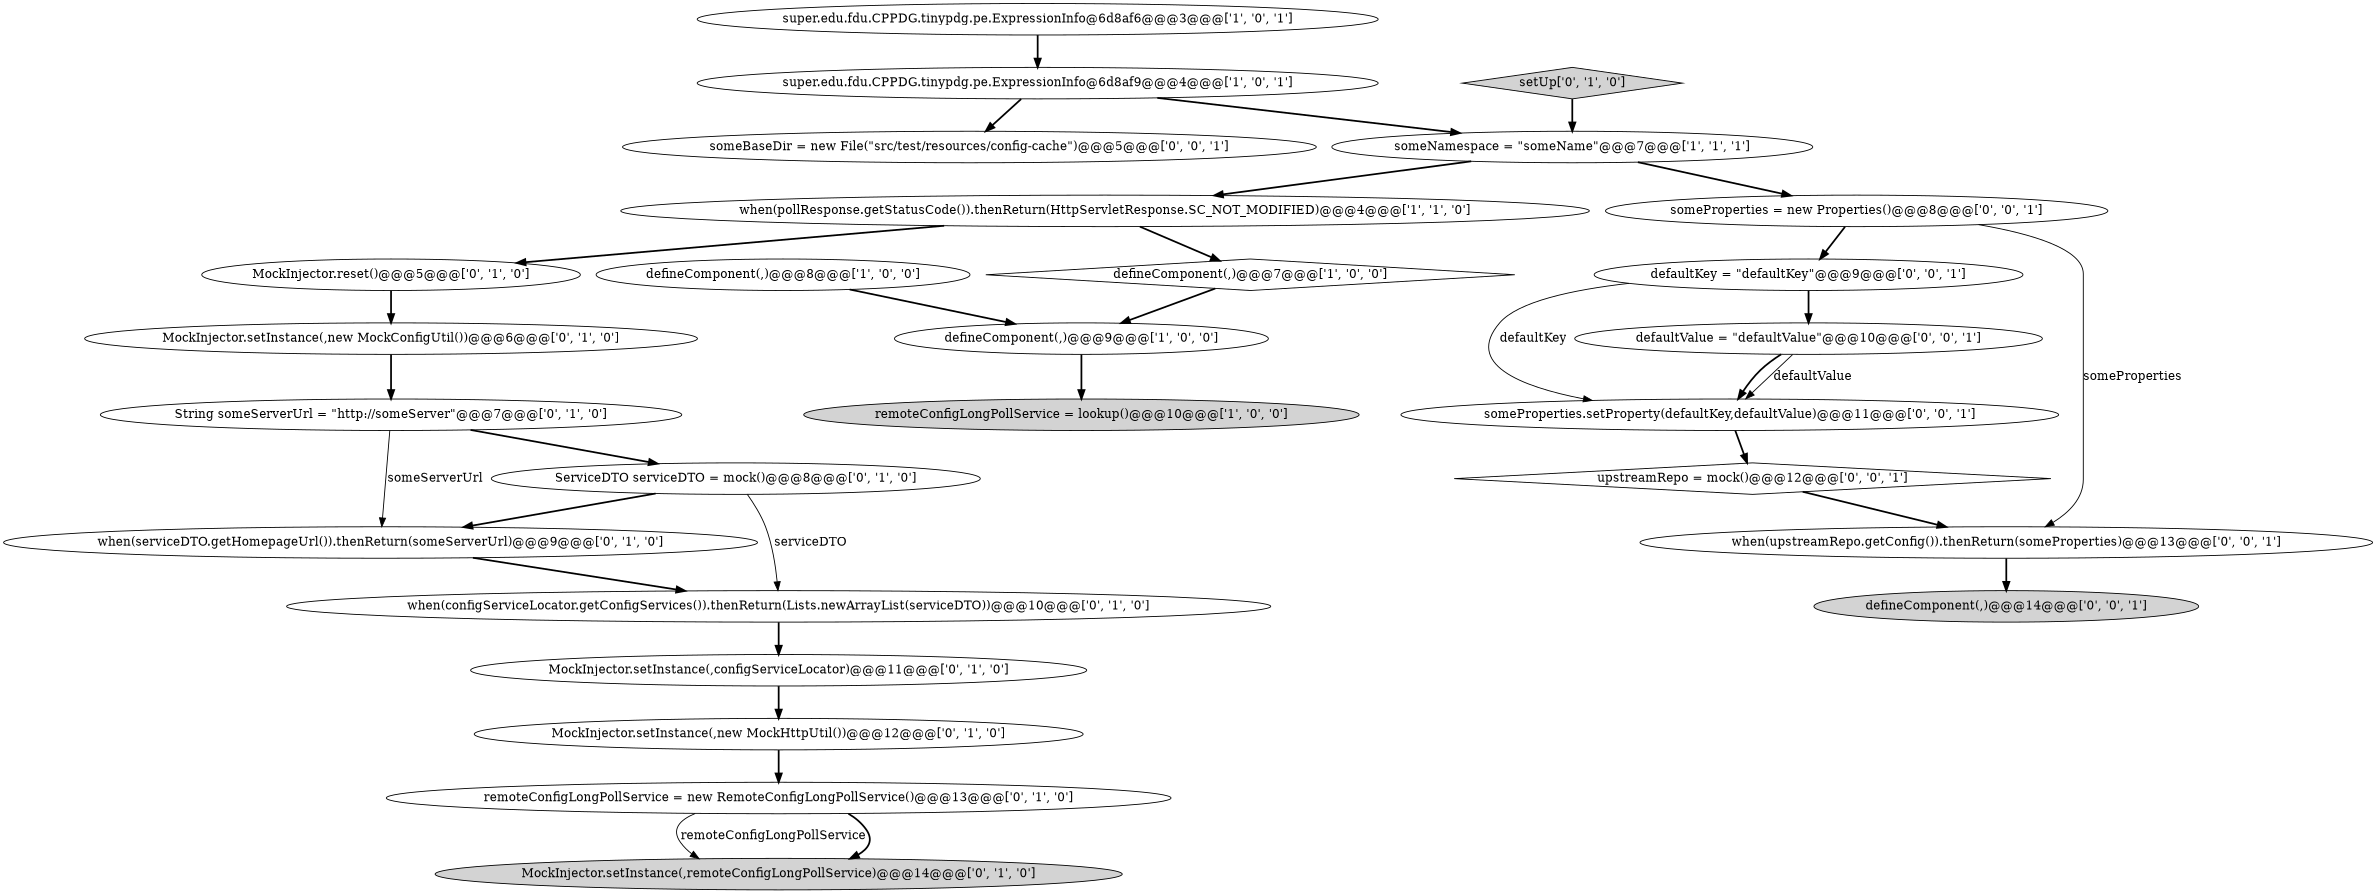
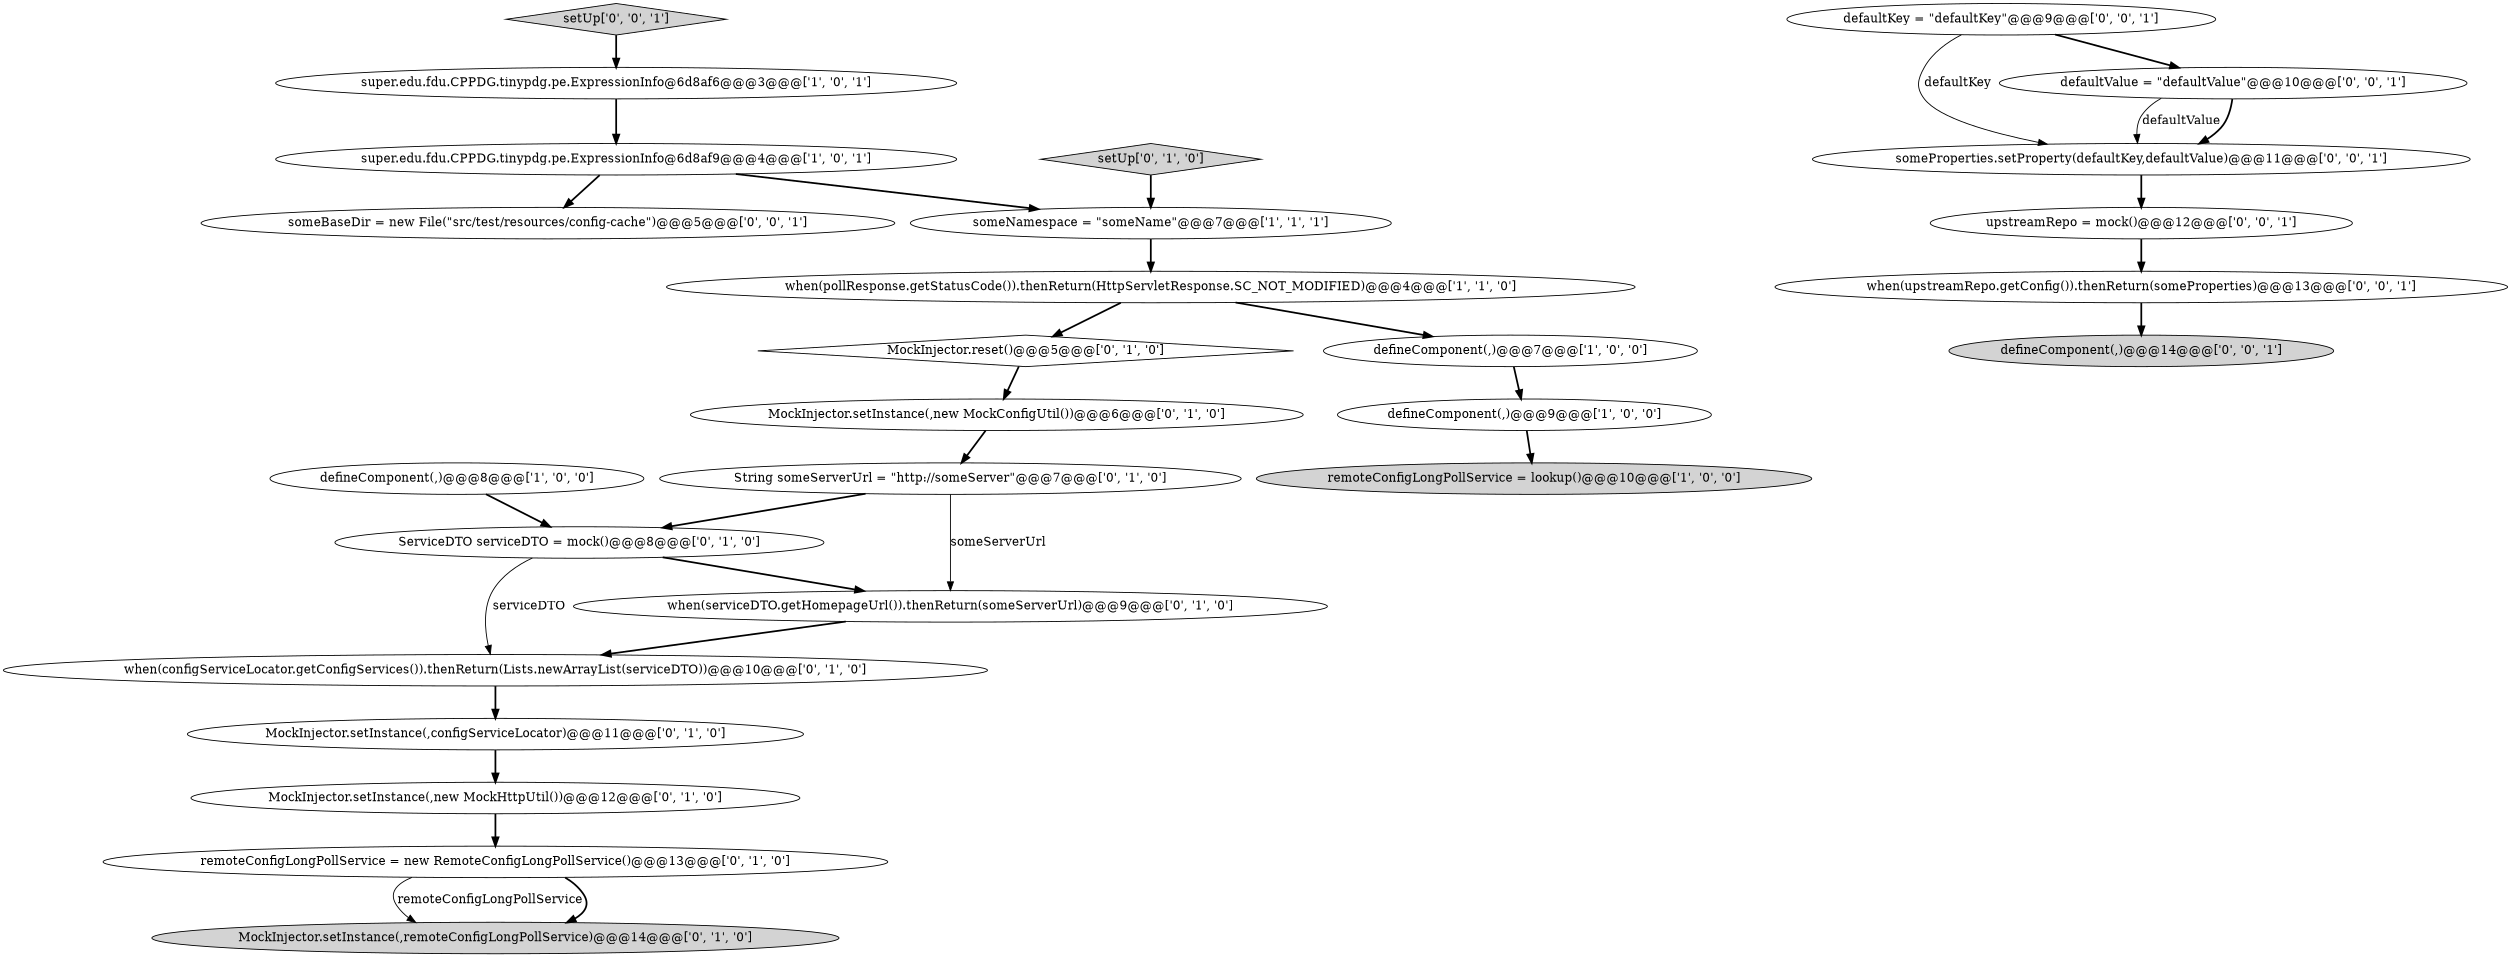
node "setUp['0', '0', '1']": added
node "someProperties = new Properties()@@@8@@@['0', '0', '1']": removed
node "MockInjector.reset()@@@5@@@['0', '1', '0']": shape ellipse -> diamond
node "defineComponent(,)@@@7@@@['1', '0', '0']": shape diamond -> ellipse
edge "defineComponent(,)@@@8@@@['1', '0', '0']" -> "defineComponent(,)@@@9@@@['1', '0', '0']": now "defineComponent(,)@@@8@@@['1', '0', '0']" -> "ServiceDTO serviceDTO = mock()@@@8@@@['0', '1', '0']"
node "upstreamRepo = mock()@@@12@@@['0', '0', '1']": shape diamond -> ellipse
